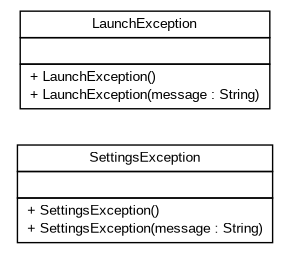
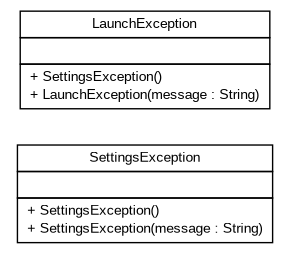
node "LaunchException": text "+ LaunchException()" -> "+ SettingsException()"
